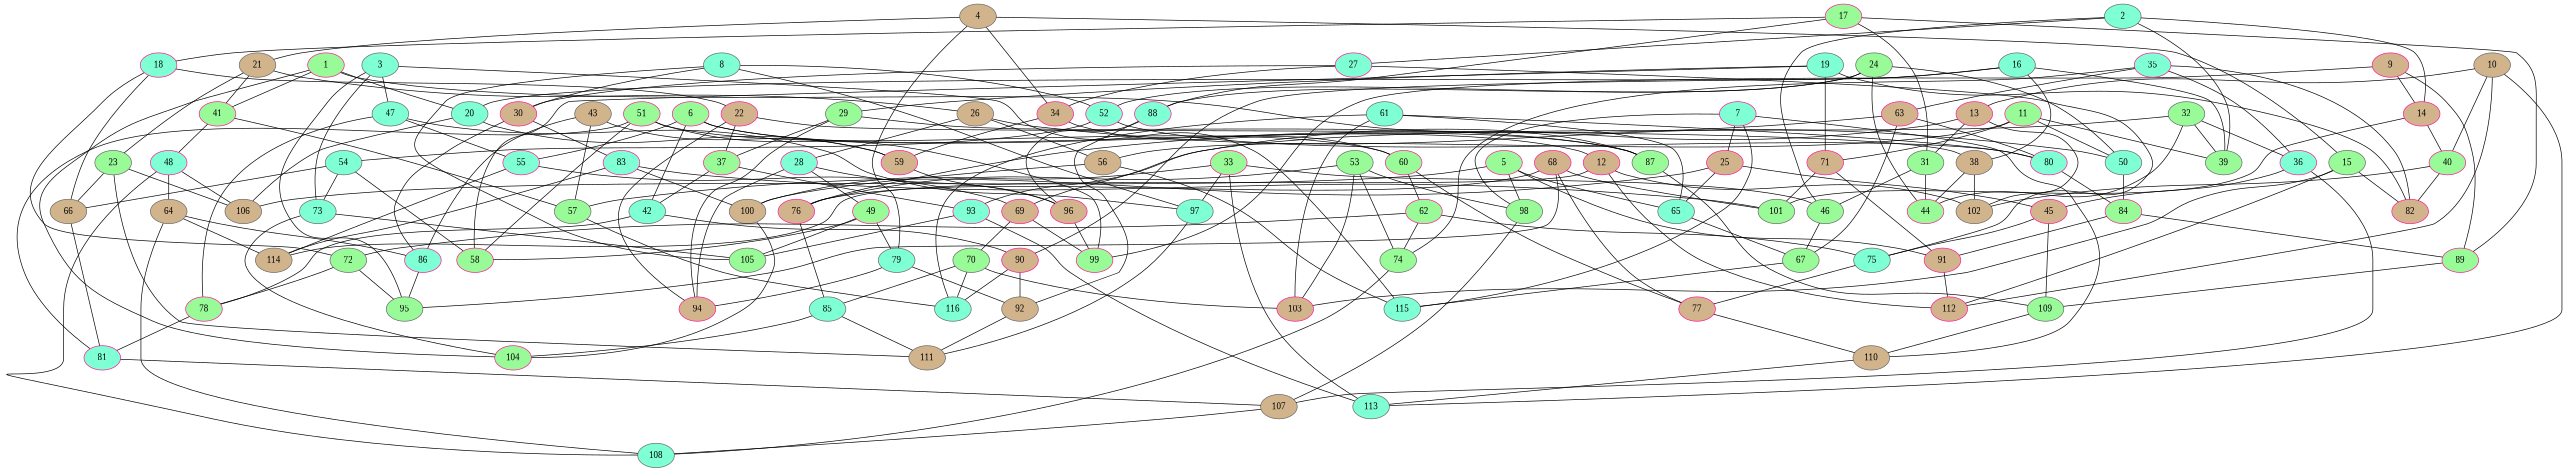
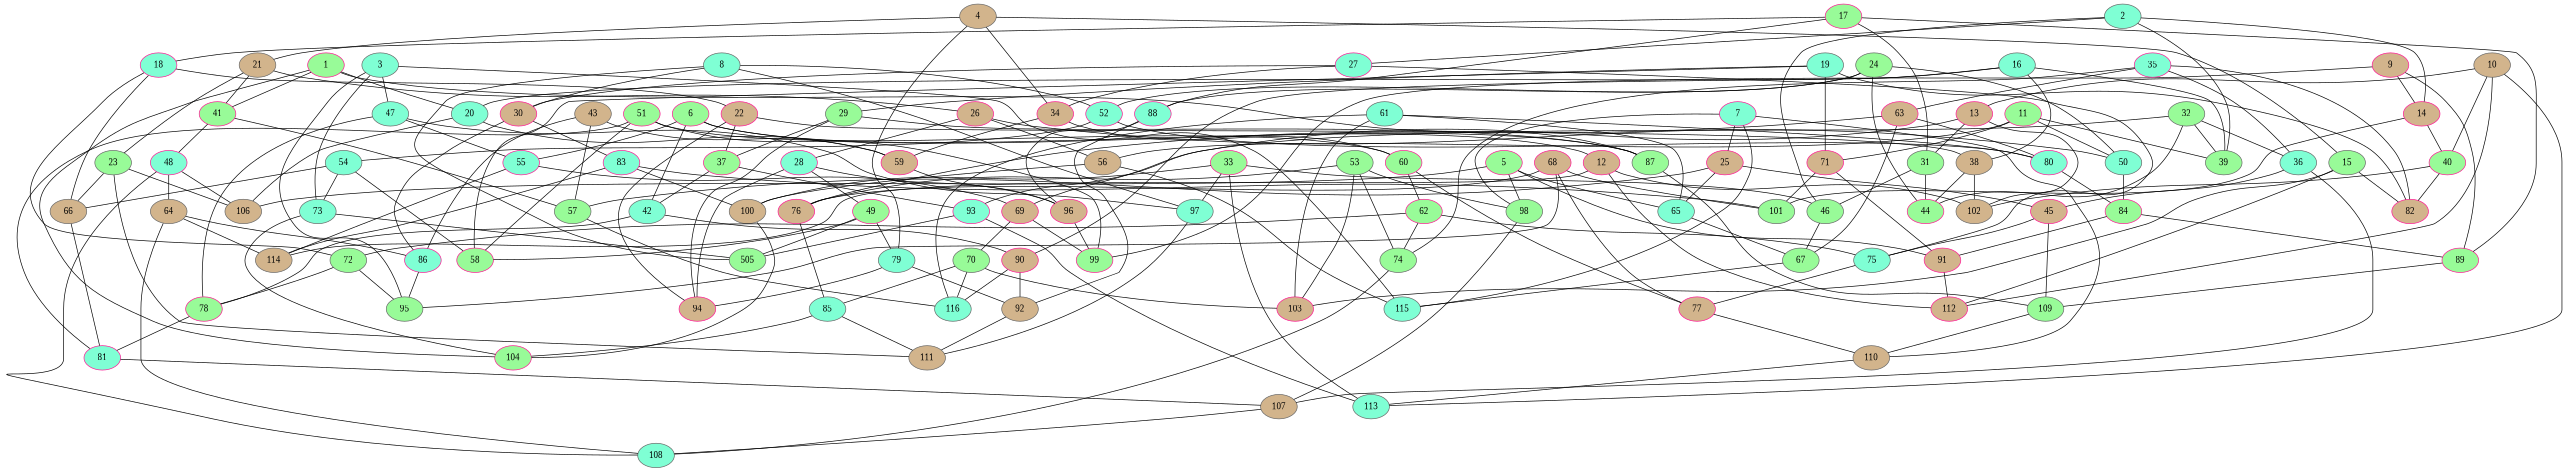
node "26": color gray40 -> deeppink
node "36": color deeppink -> gray40
node "105": label "105" -> "505"
